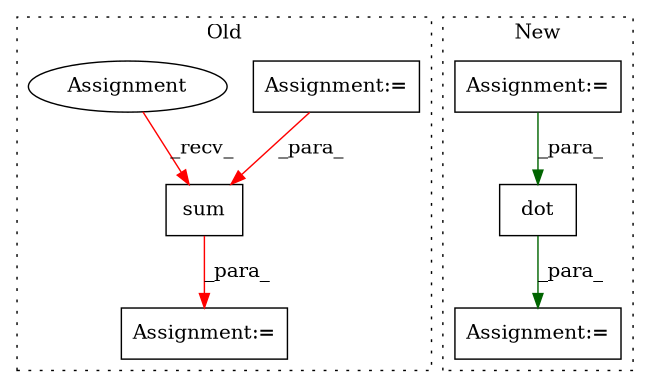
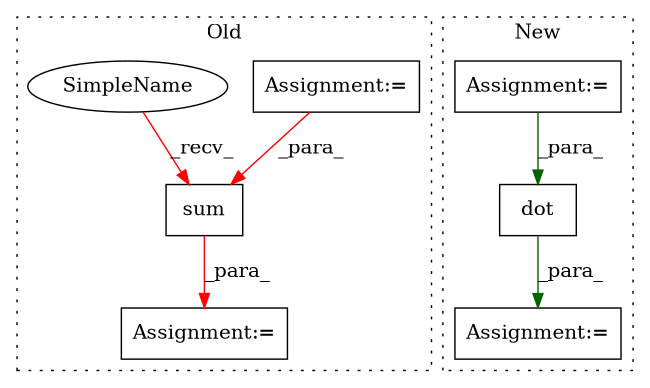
node "Assignment": label "Assignment" -> "SimpleName"
